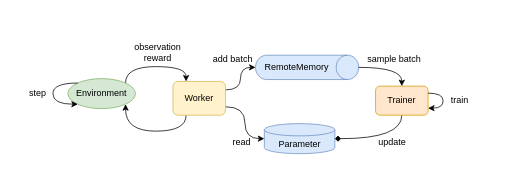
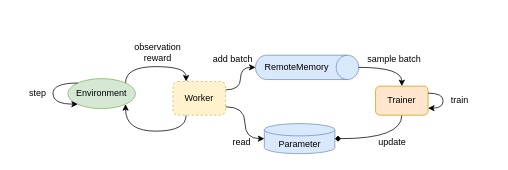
node "Worker": style solid -> dashed
